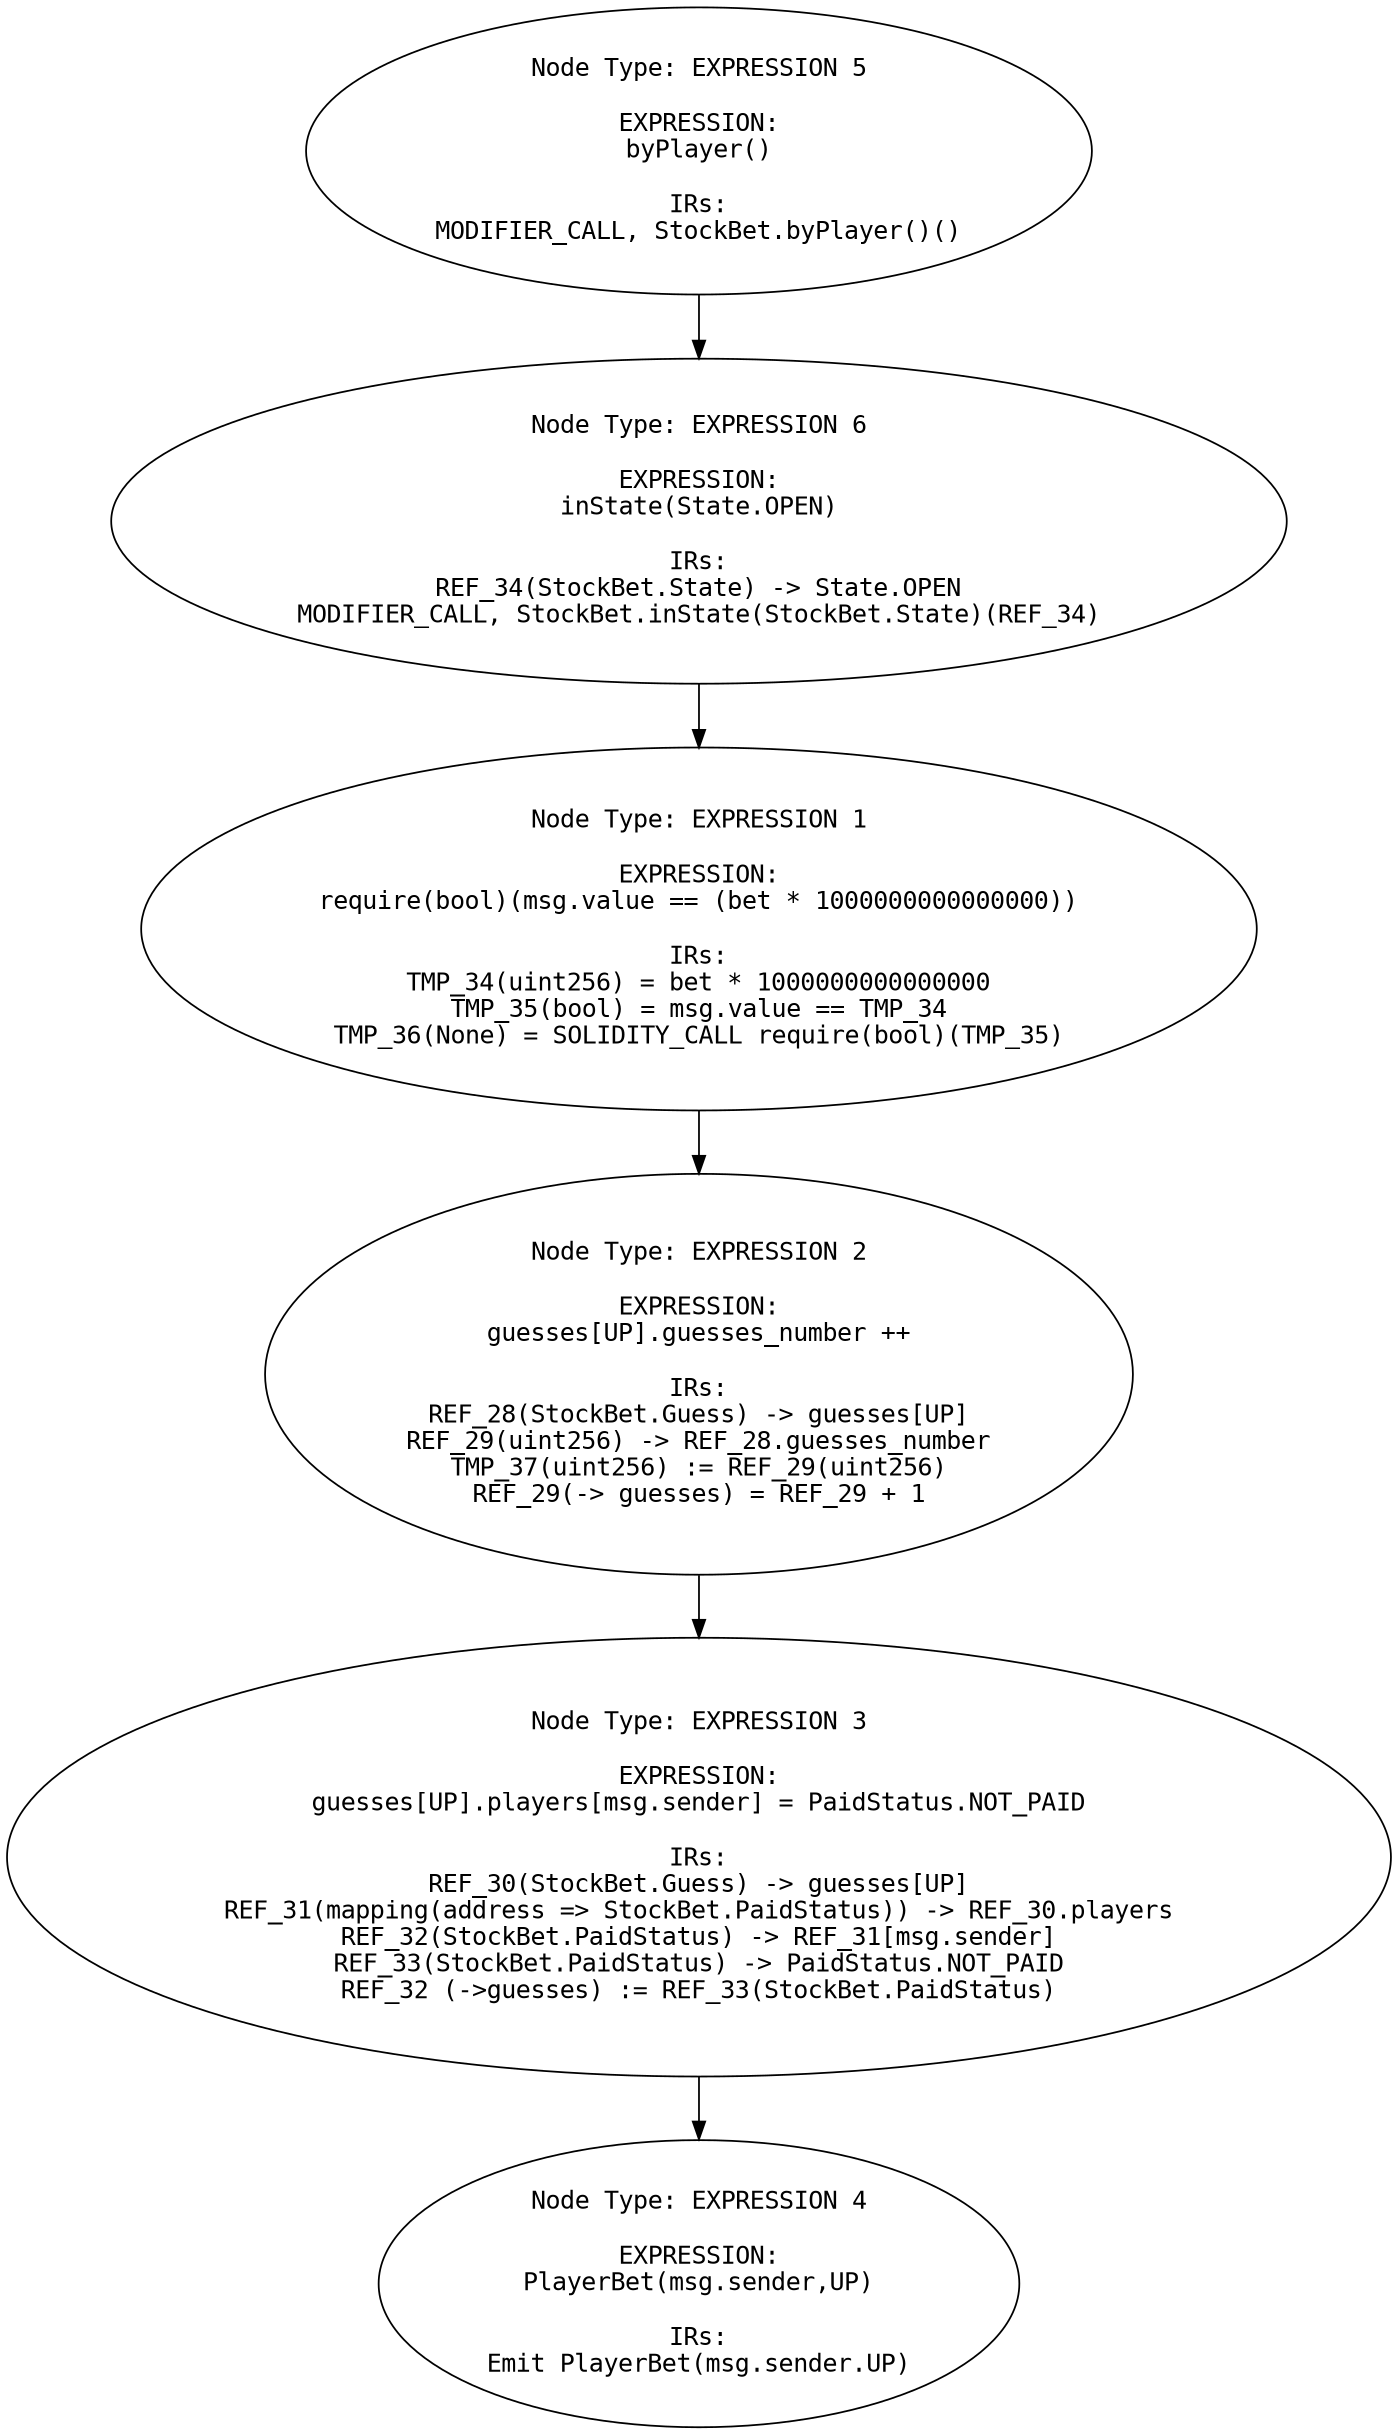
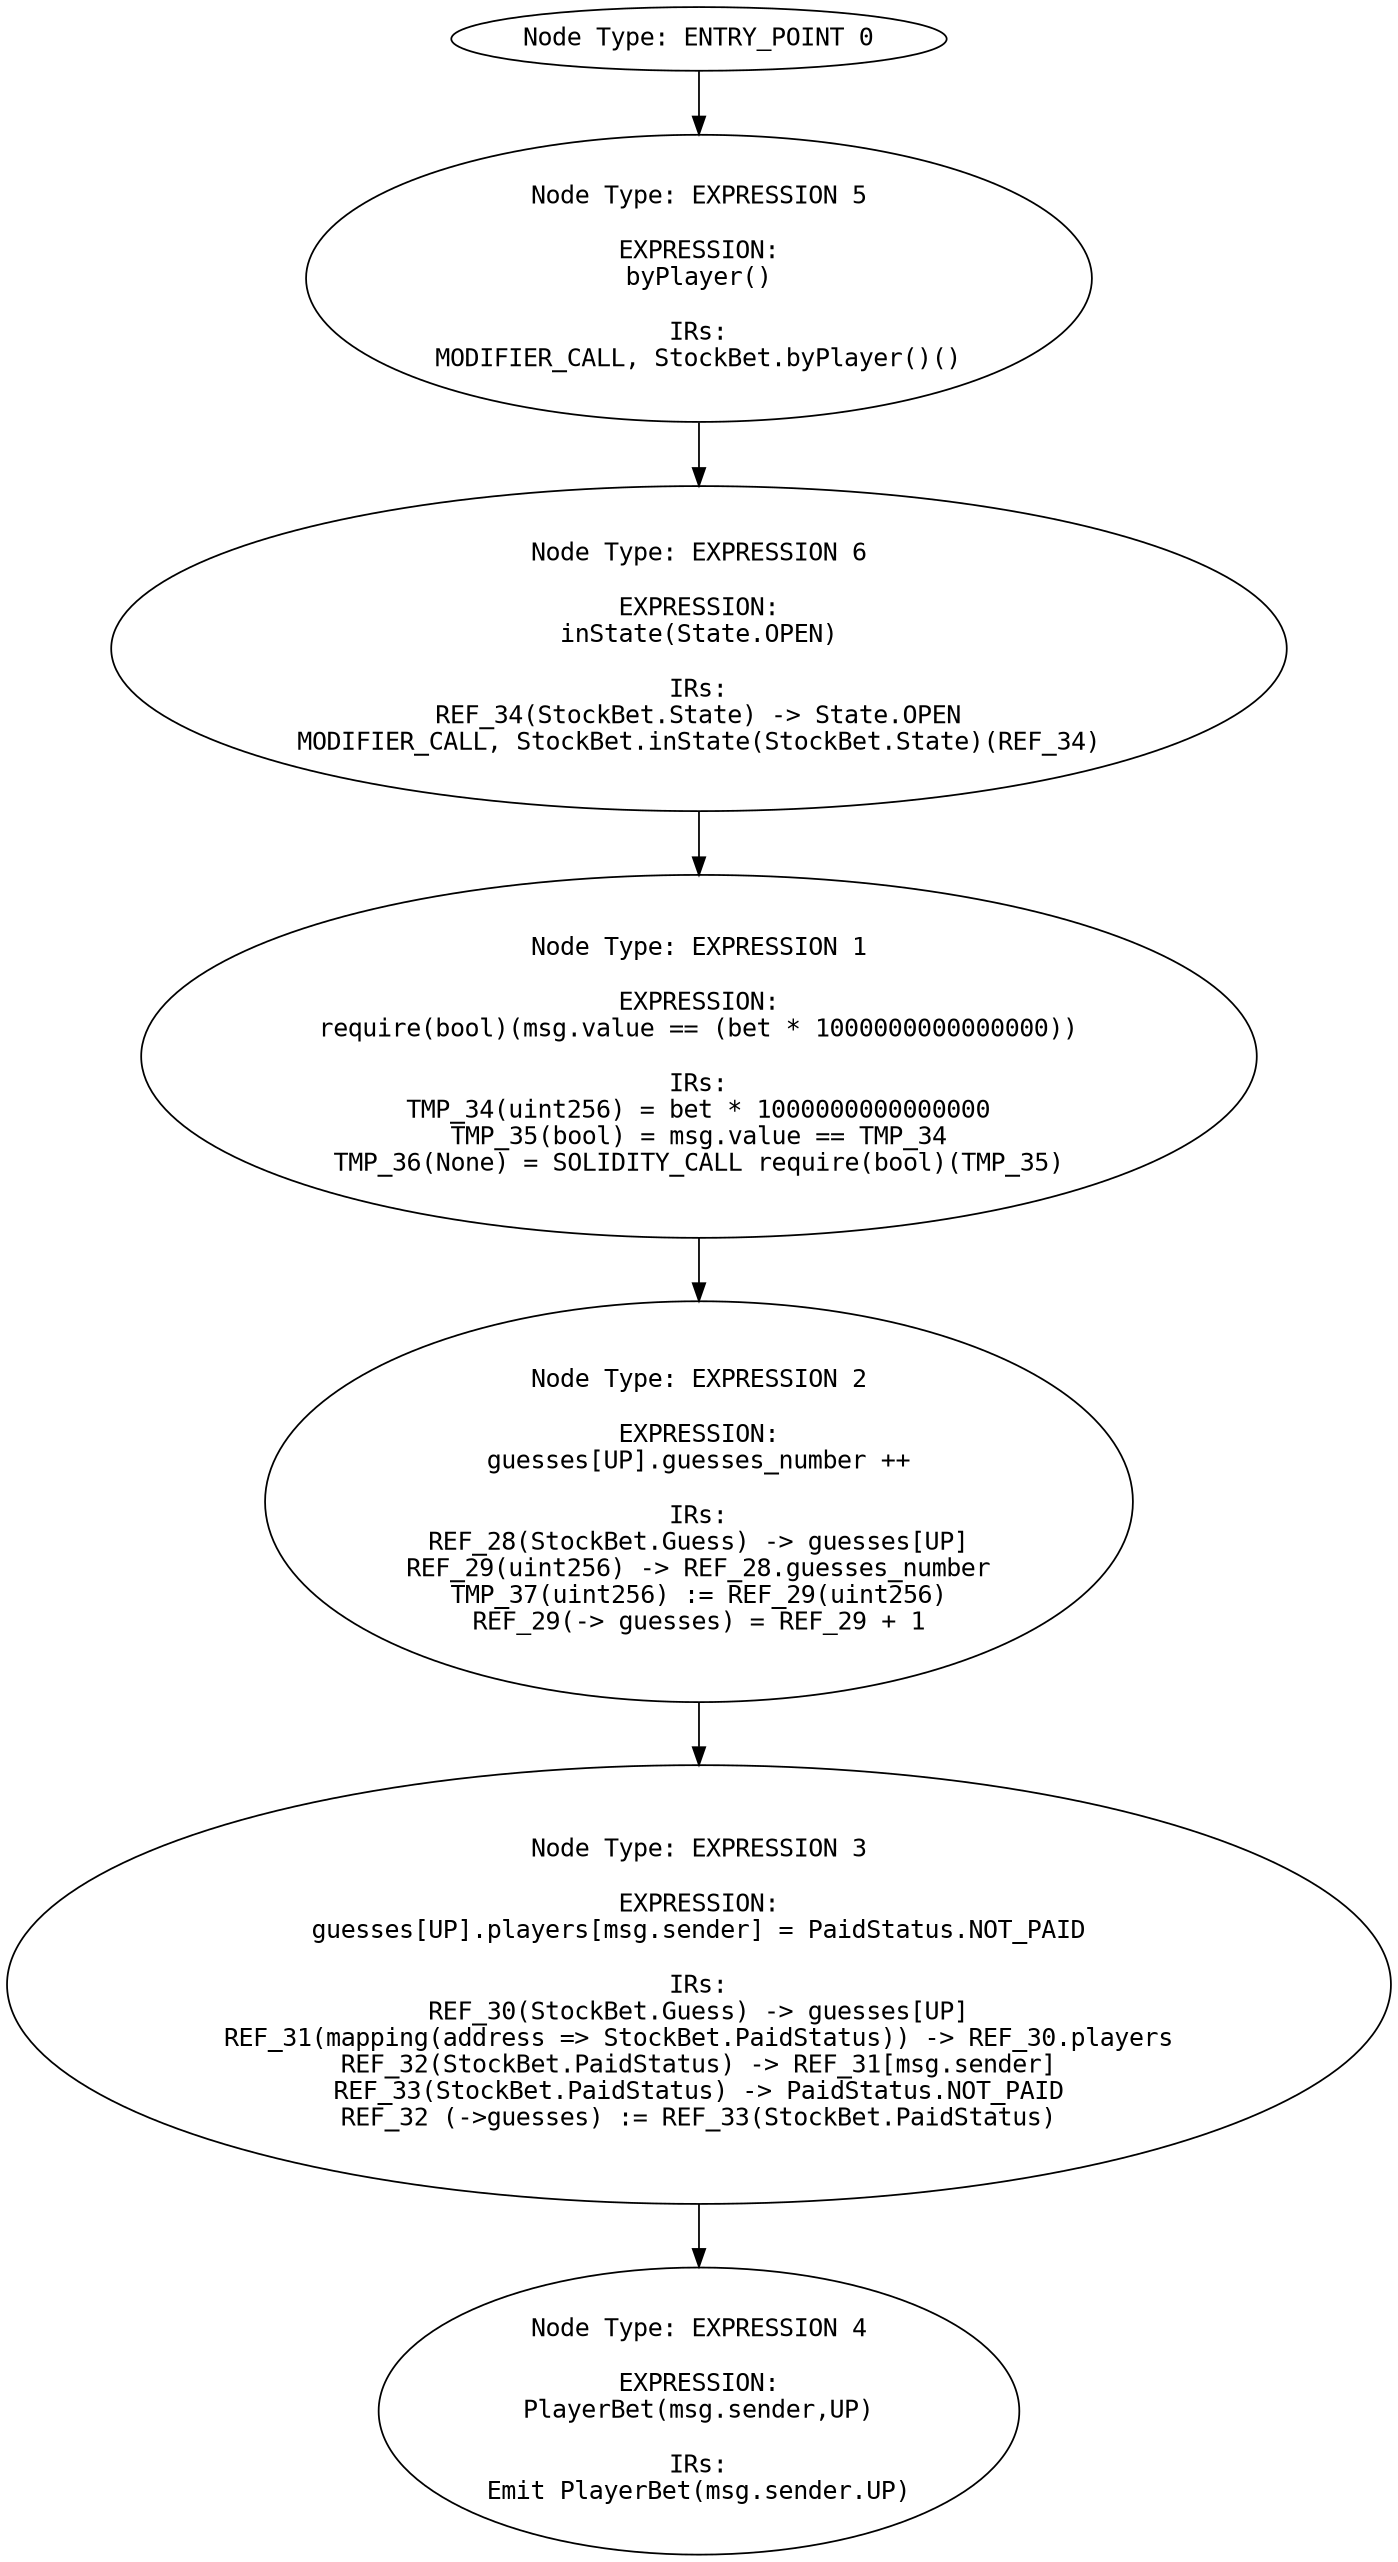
node "Node Type: ENTRY_POINT 0": added
